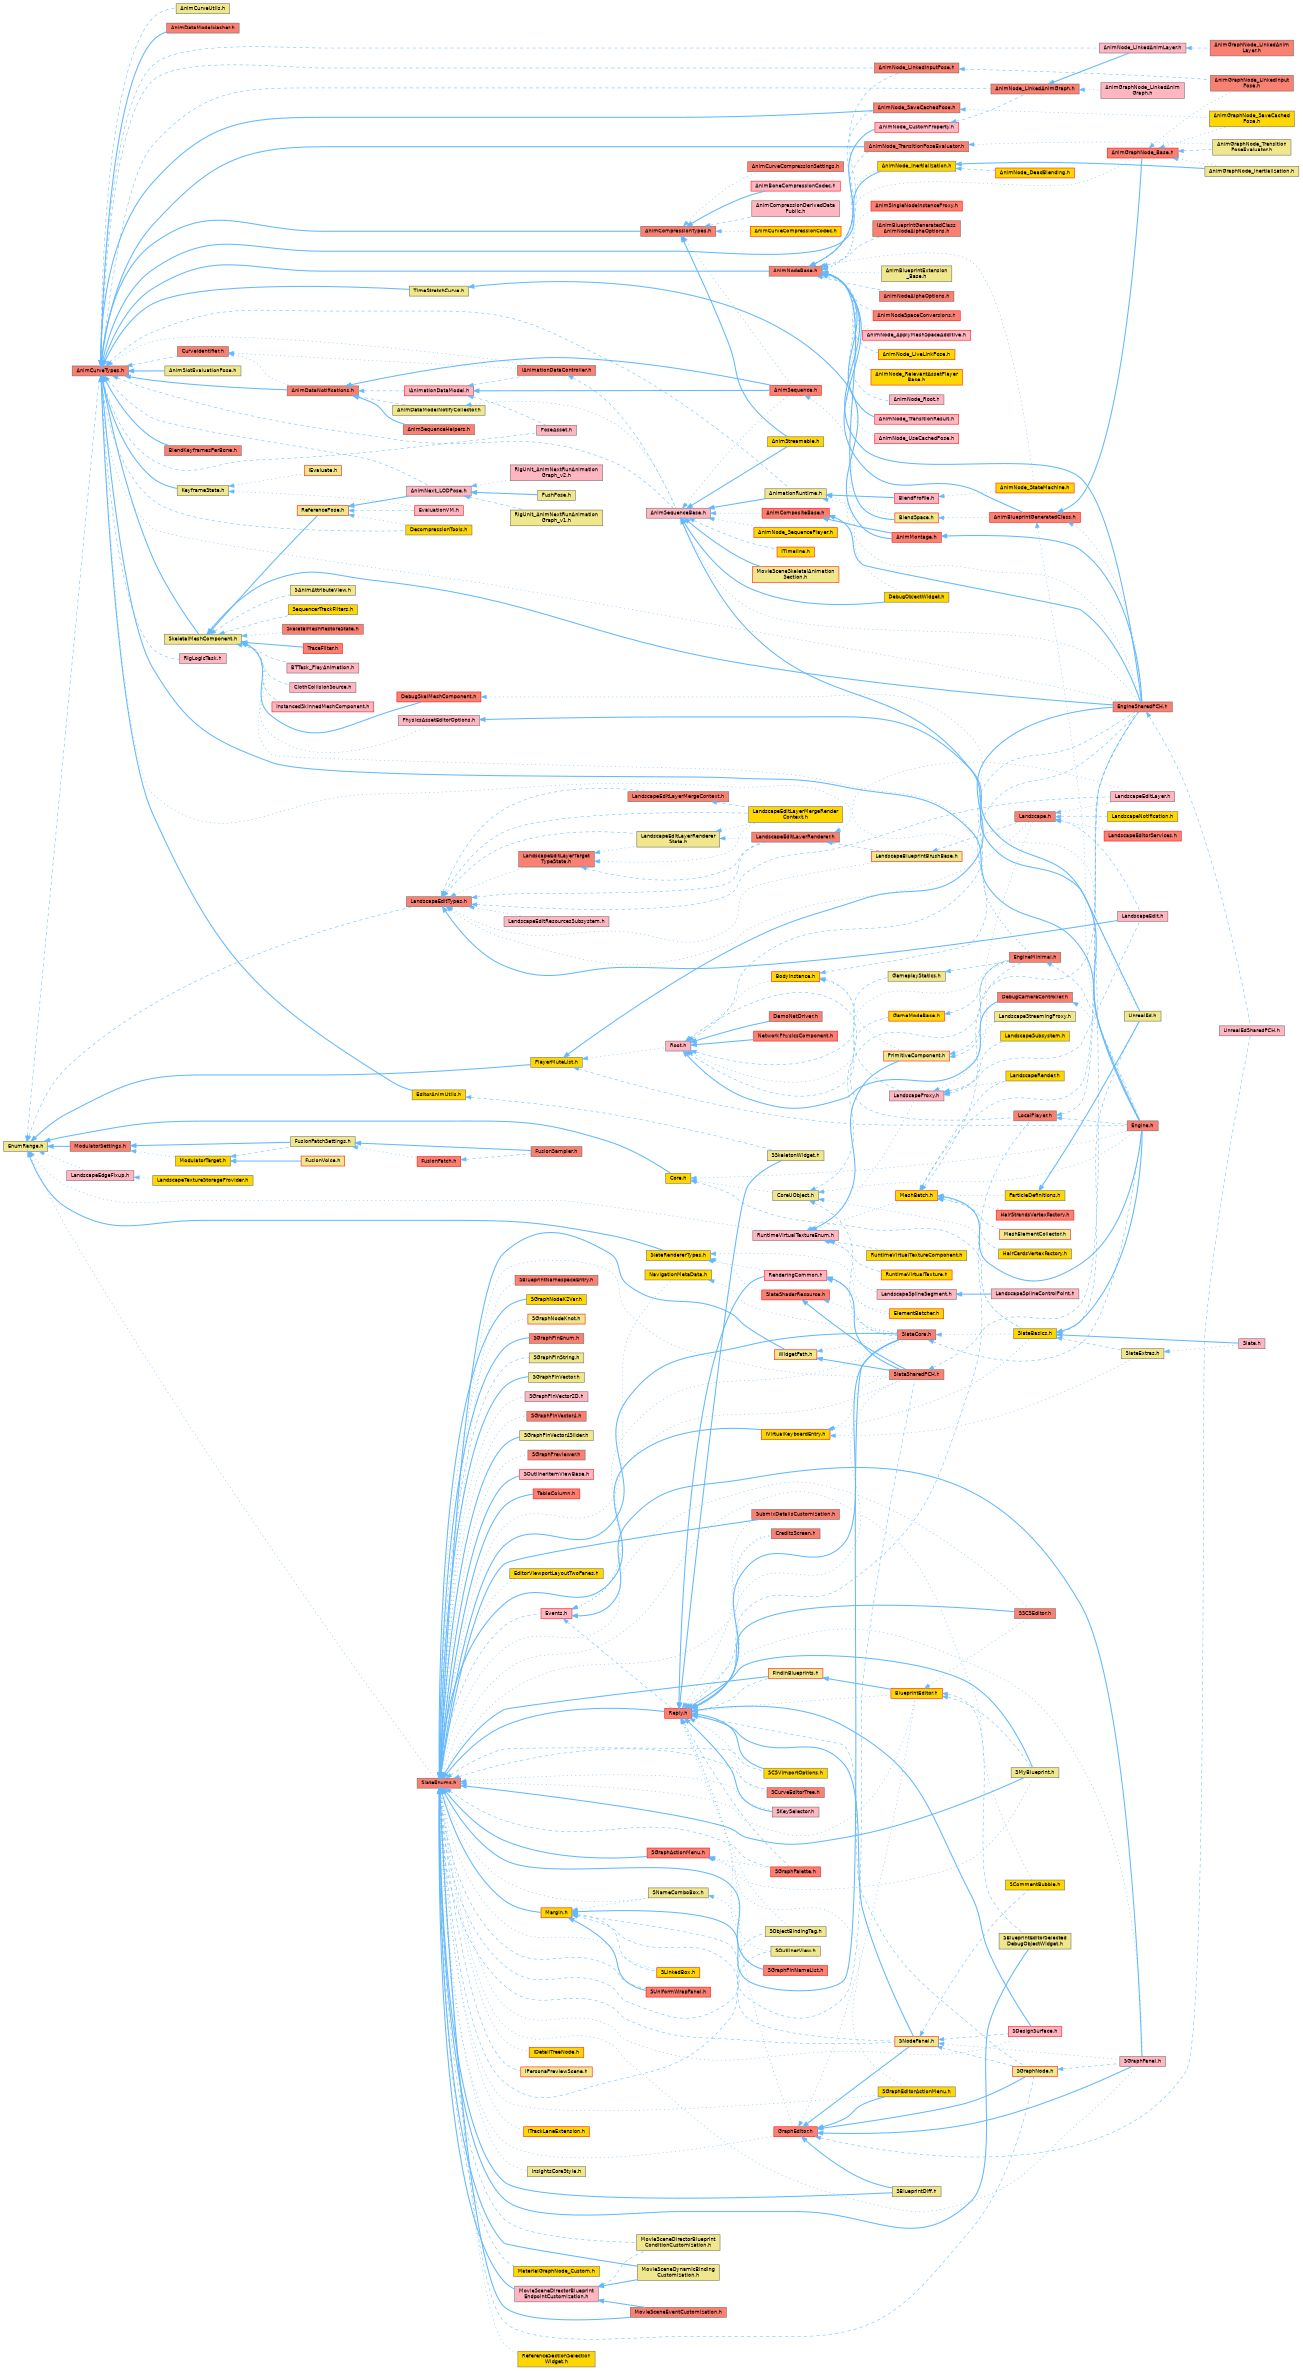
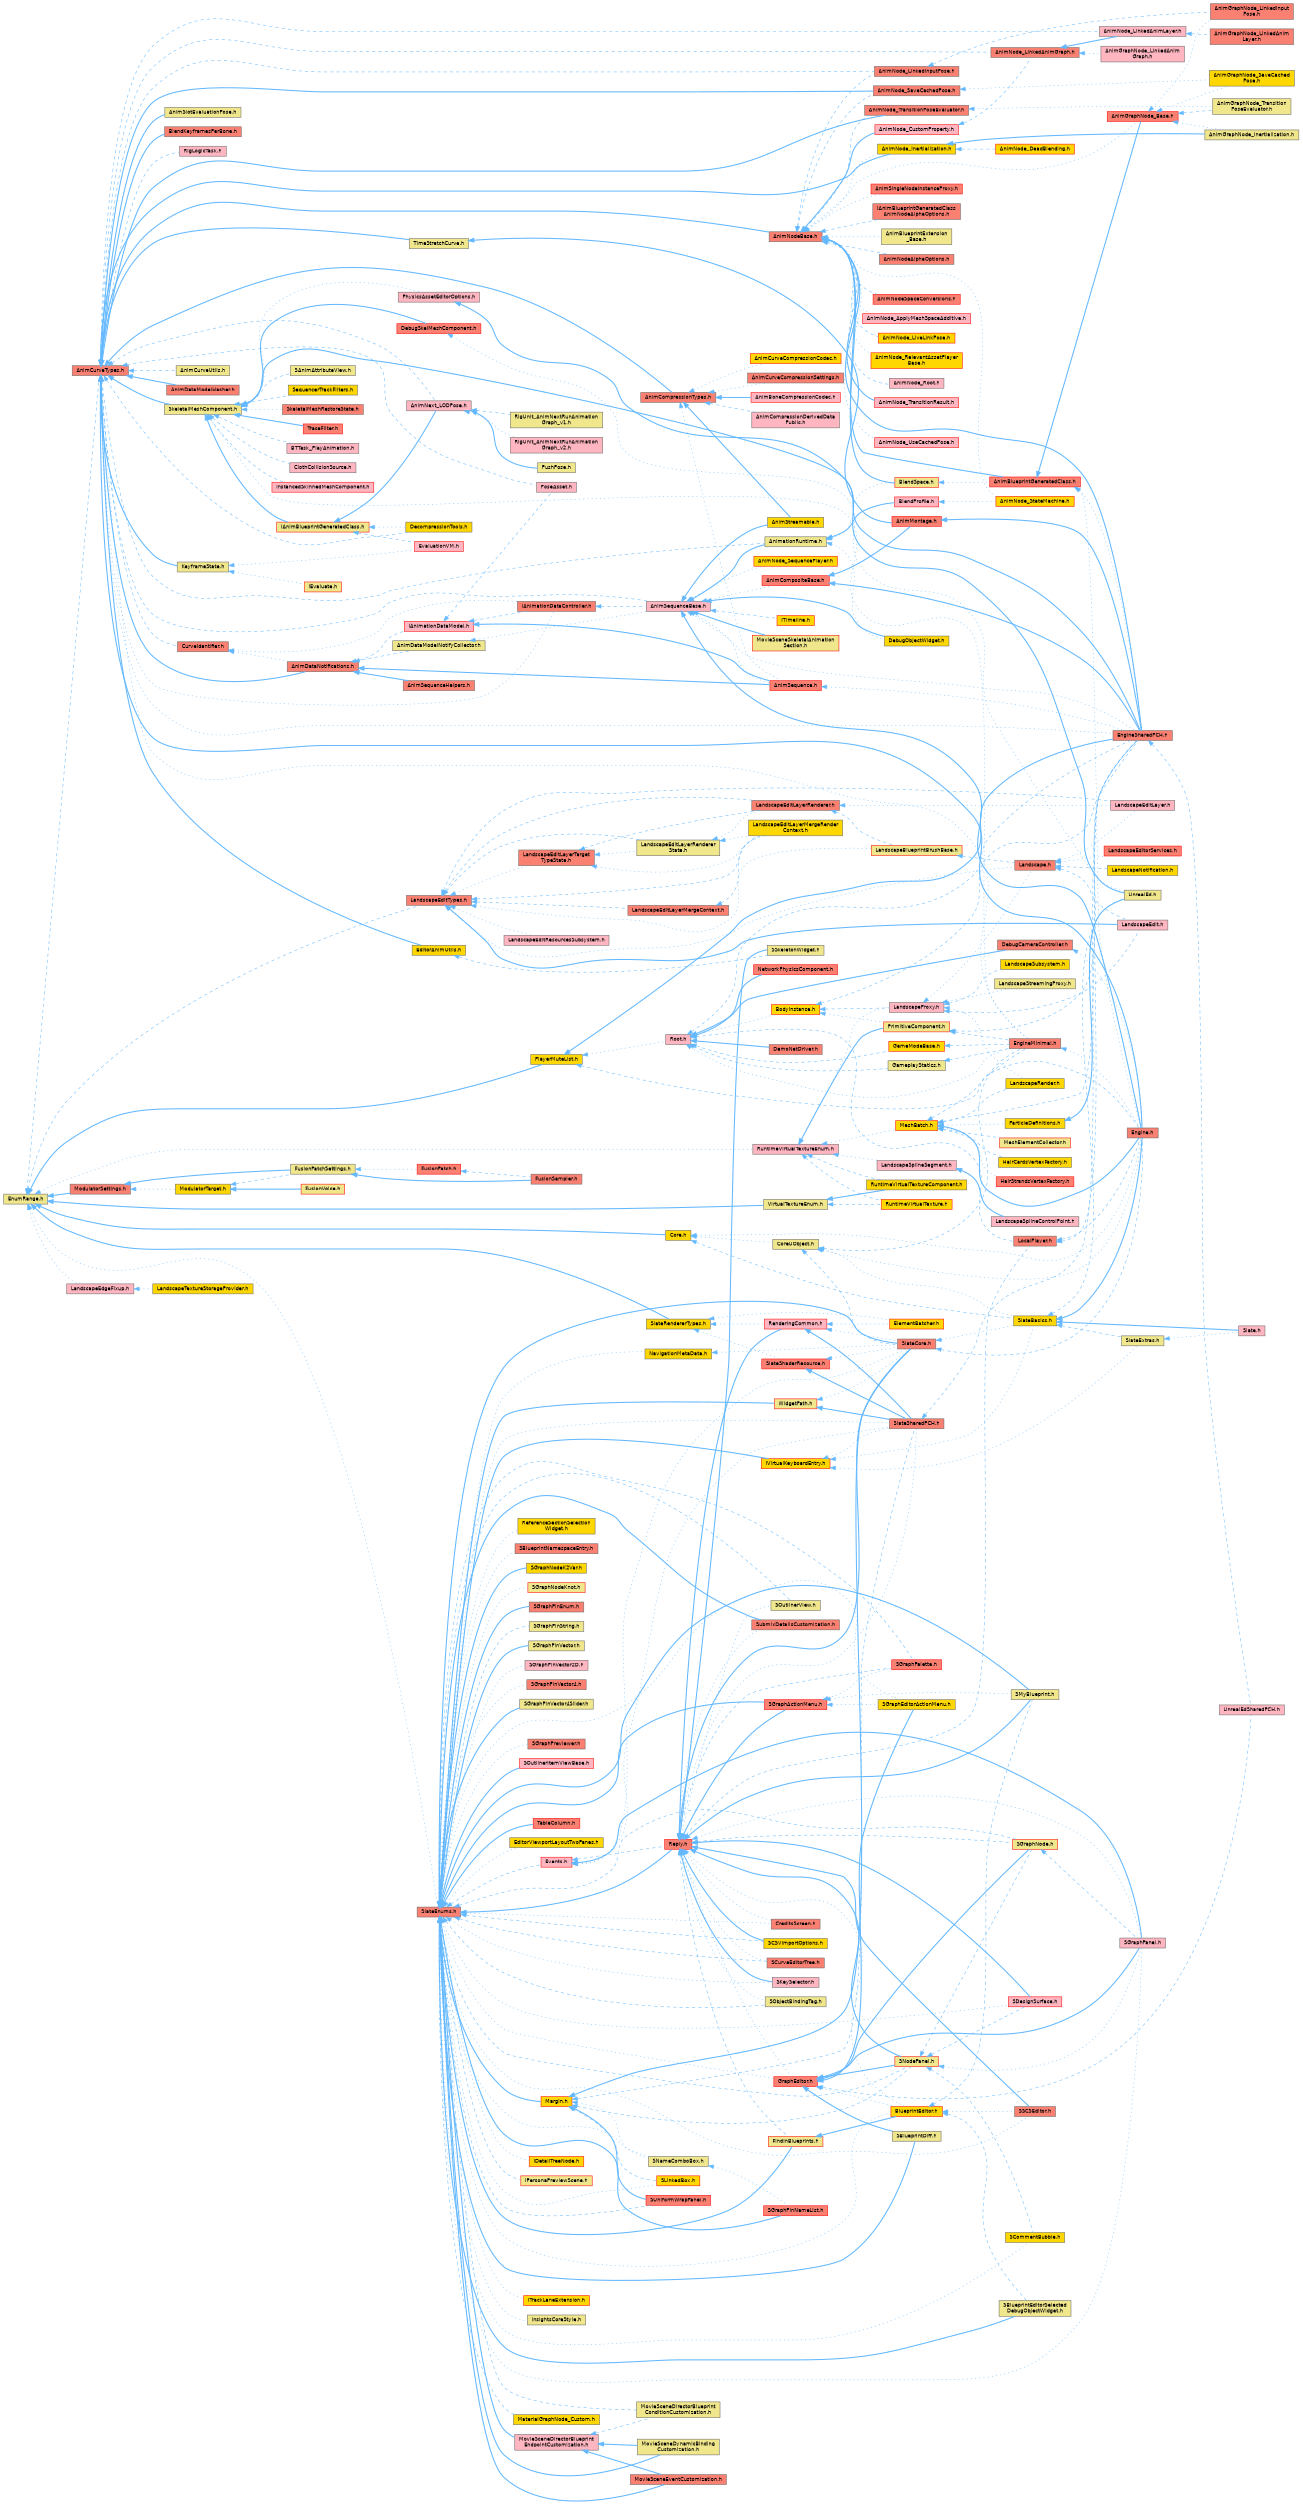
node "ReferencePose.h": label "ReferencePose.h" -> "IAnimBlueprintGeneratedClass.h"
edge "Engine.h" -> "EngineMinimal.h": style dashed -> dotted
node "VirtualTextureEnum.h": added
edge "SGraphActionMenu.h" -> "Reply.h": added
